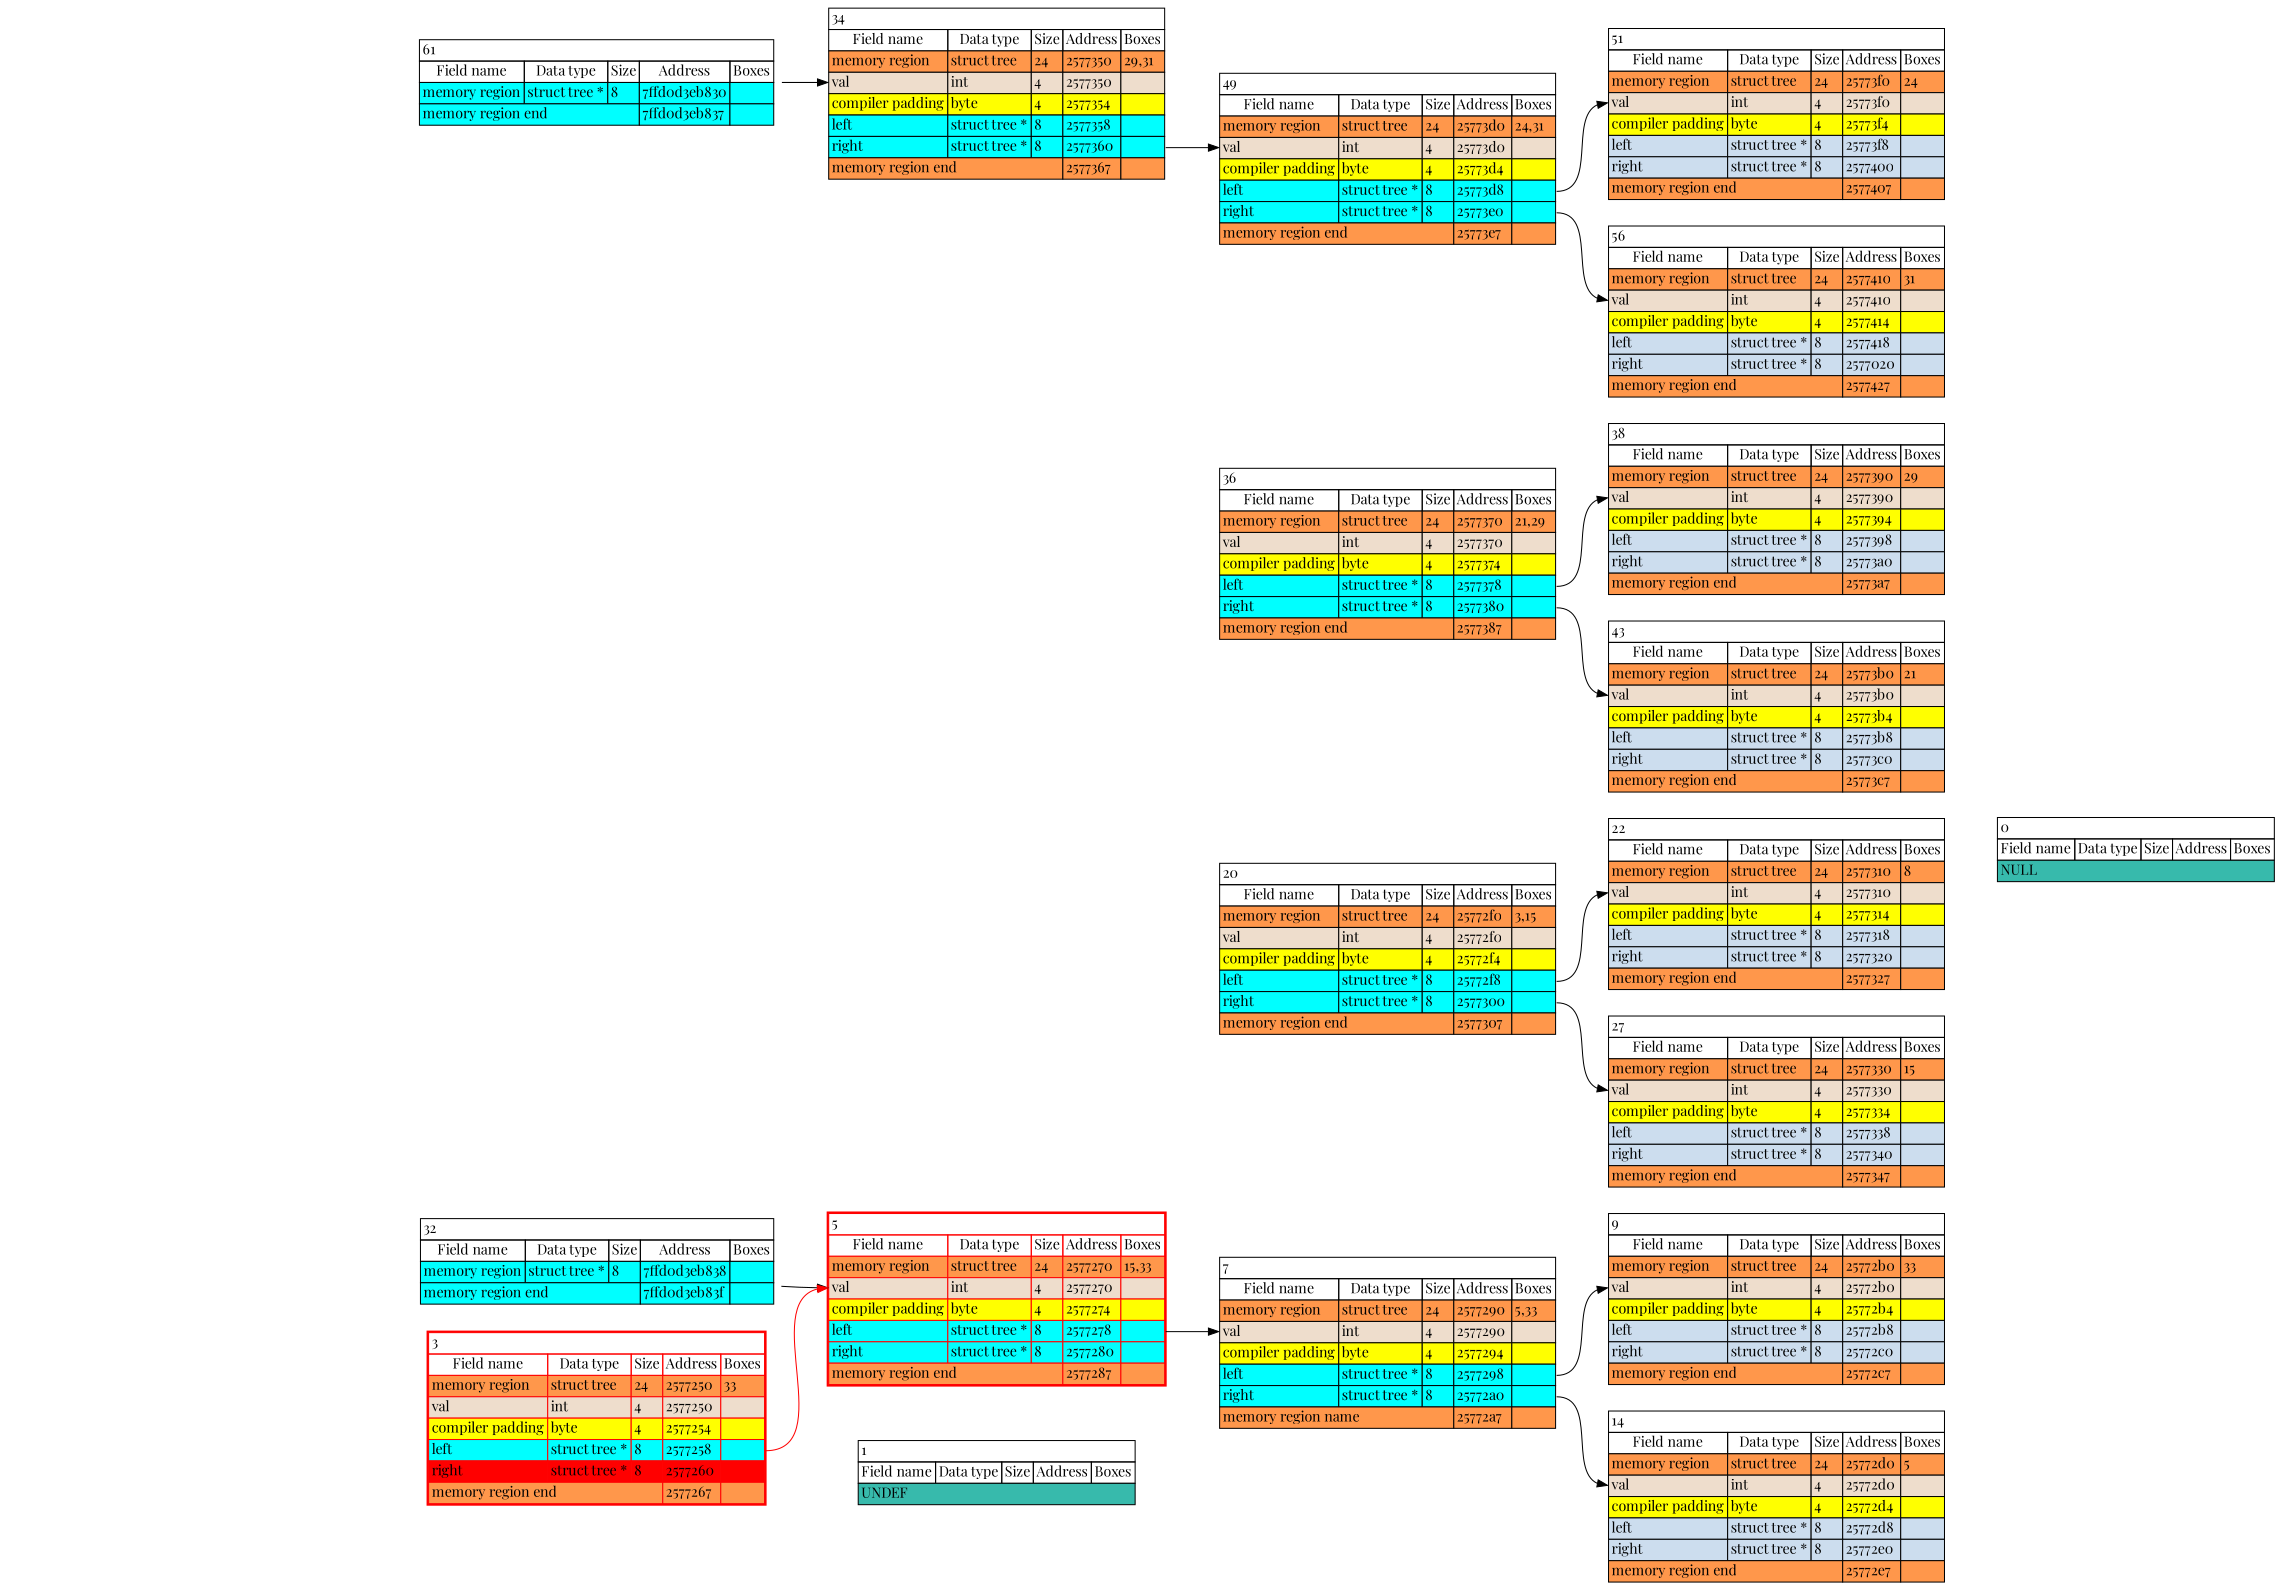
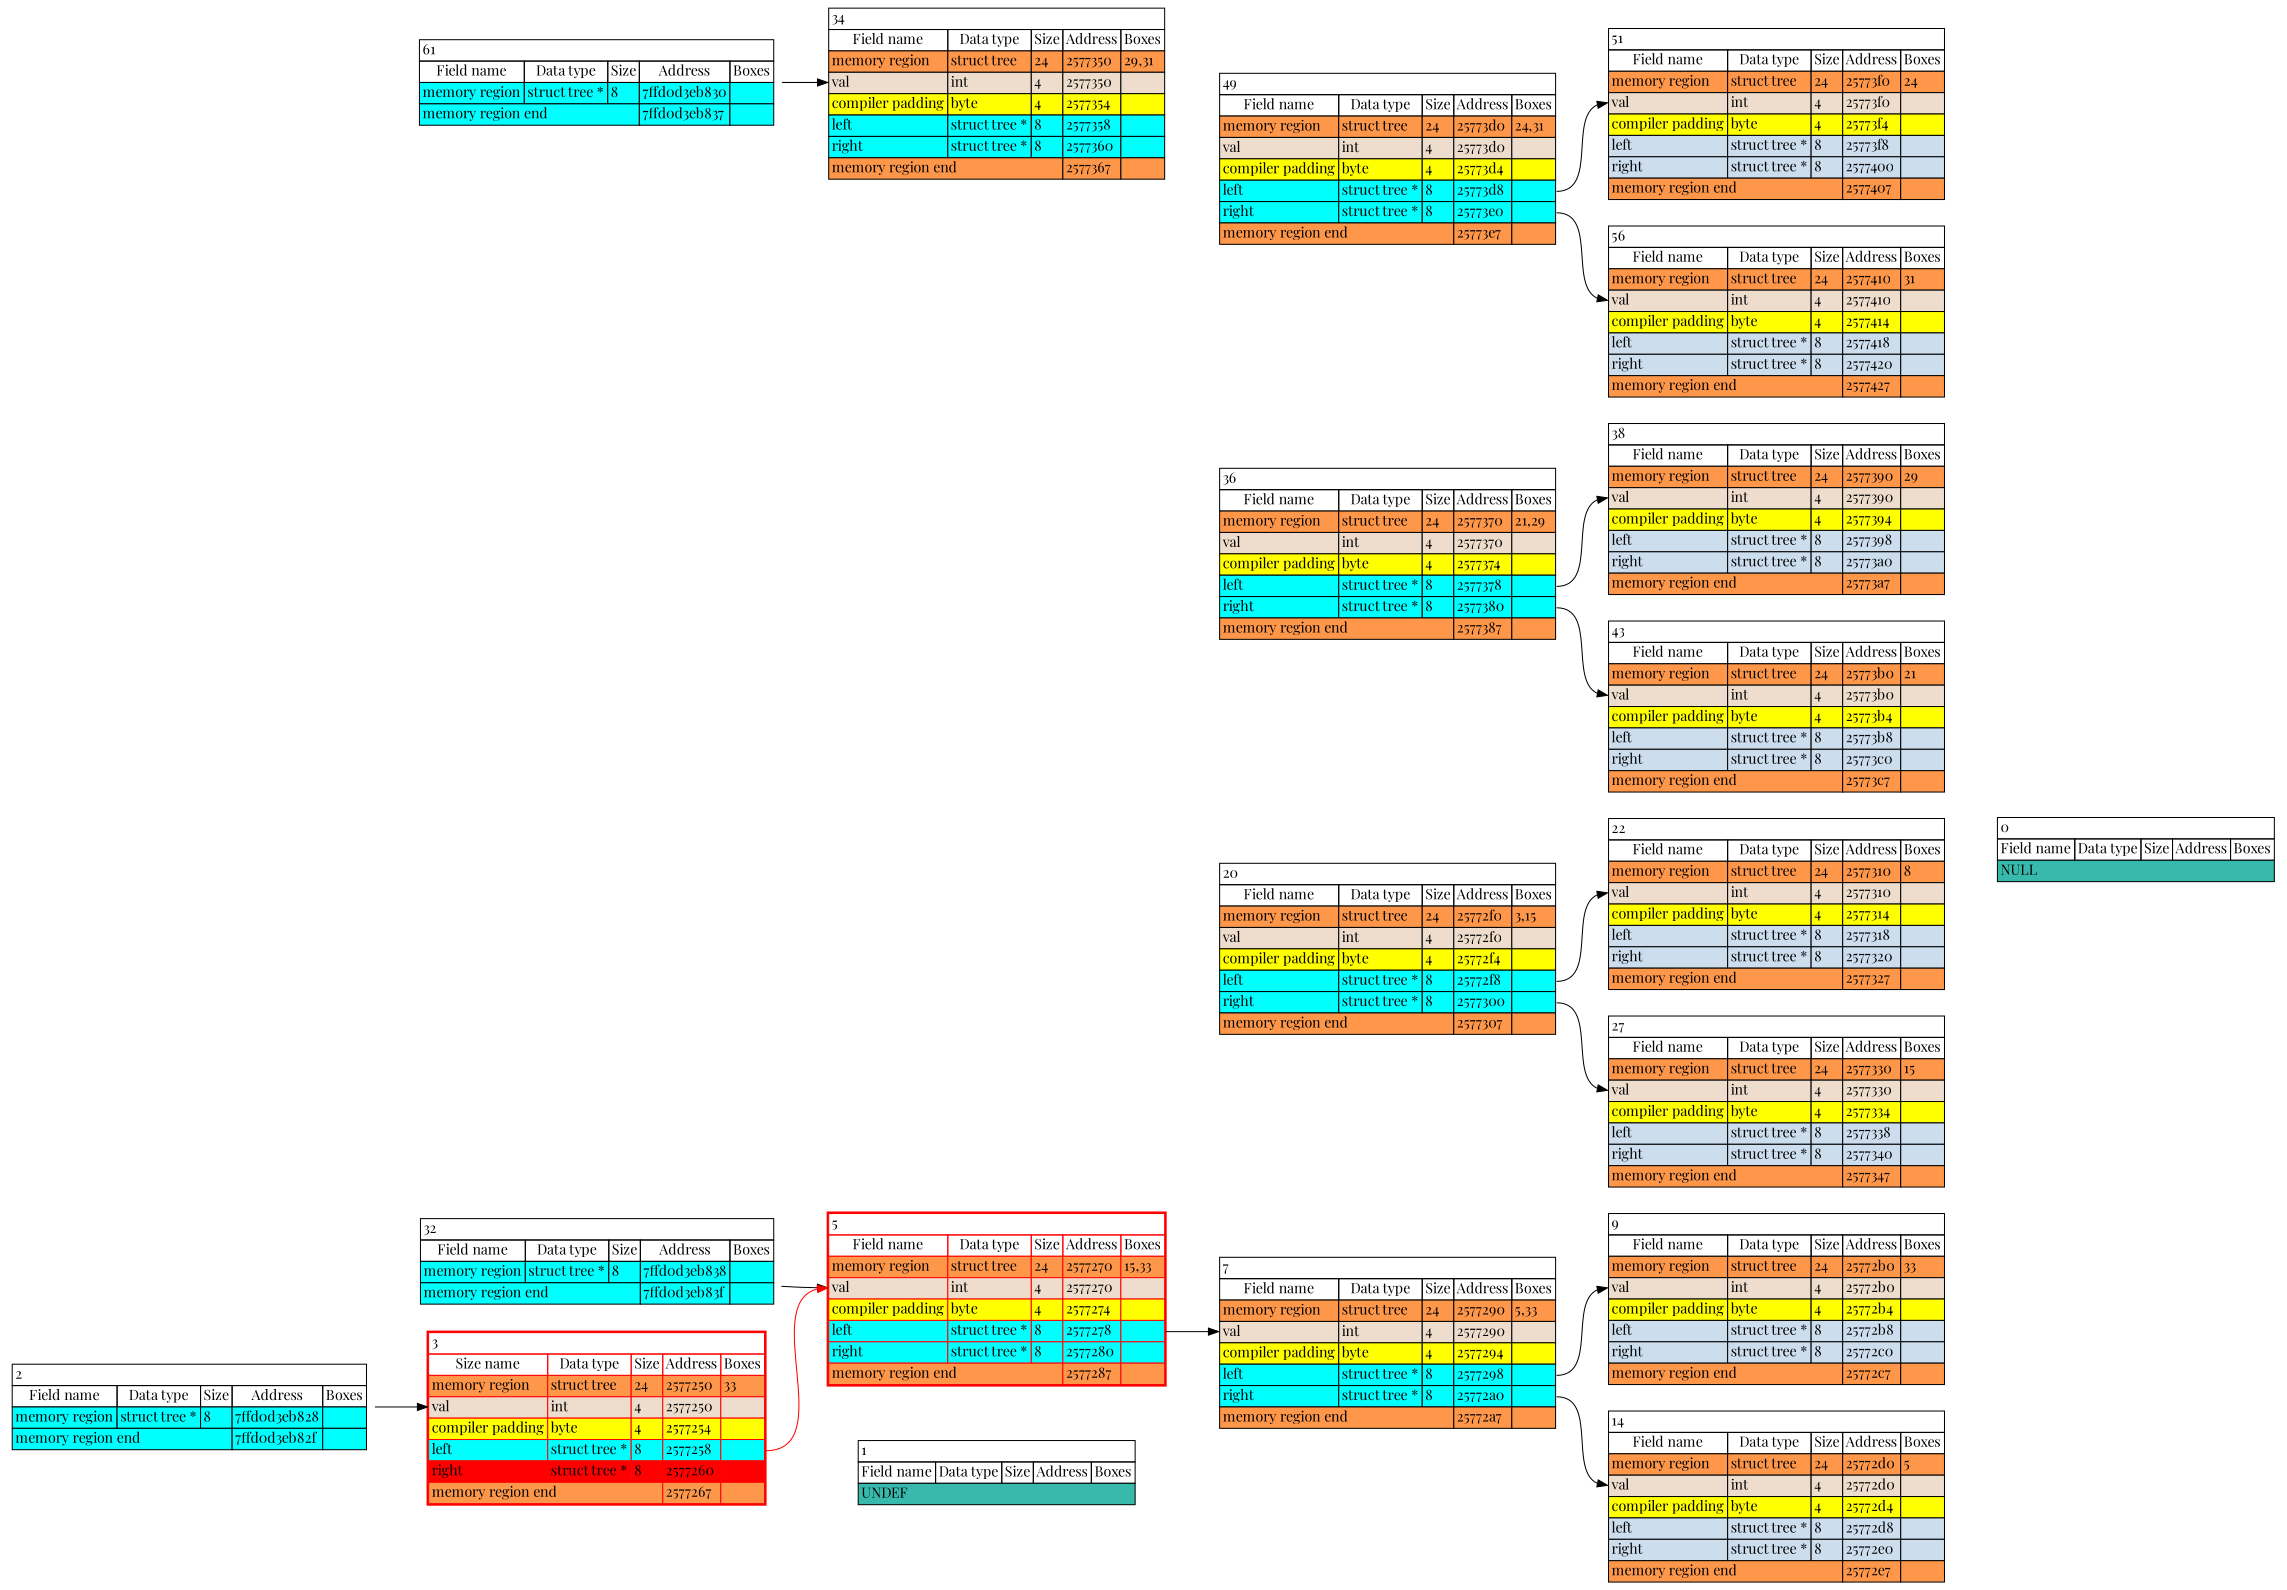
edge "34" -> "49": removed
node "56": text "2577020" -> "2577420"
node "3": text "Field name" -> "Size name"
node "2": added
node "7": text "memory region name" -> "memory region end"
